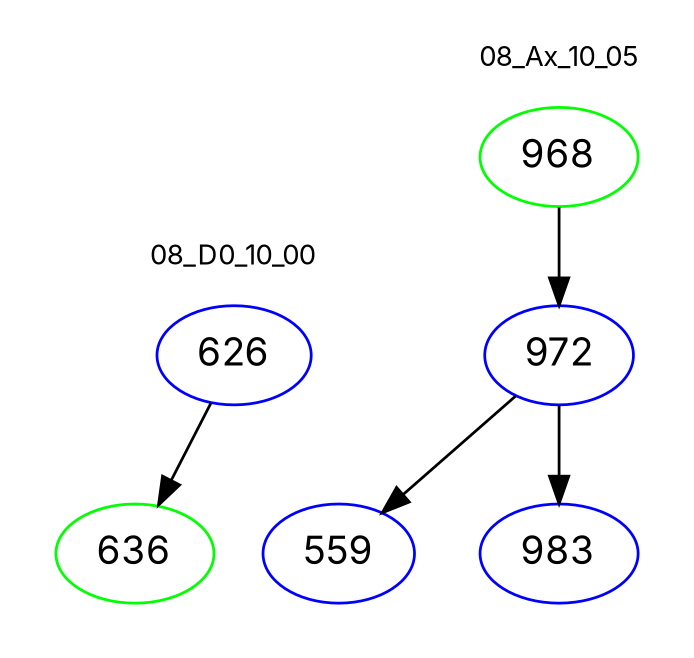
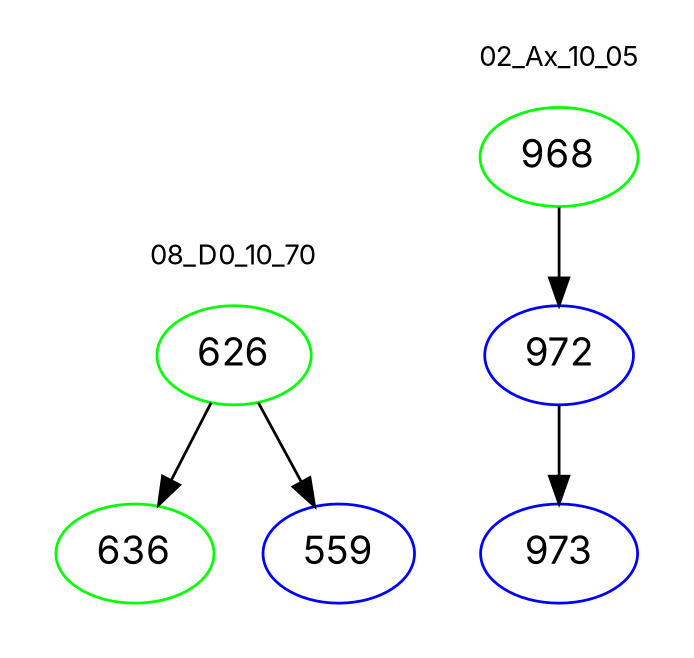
cluster "08_Ax_10_05": label "08_Ax_10_05" -> "02_Ax_10_05"
cluster "08_D0_10_00": label "08_D0_10_00" -> "08_D0_10_70"
node "626": color blue -> green
edge "972" -> "559": now "626" -> "559"
node "983": label "983" -> "973"
